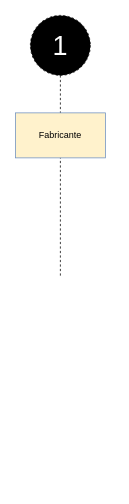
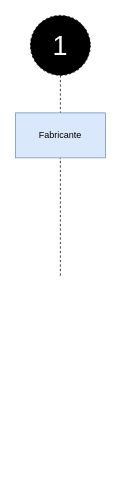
node "Fabricante": fillcolor #fff2cc -> #dae8fc
